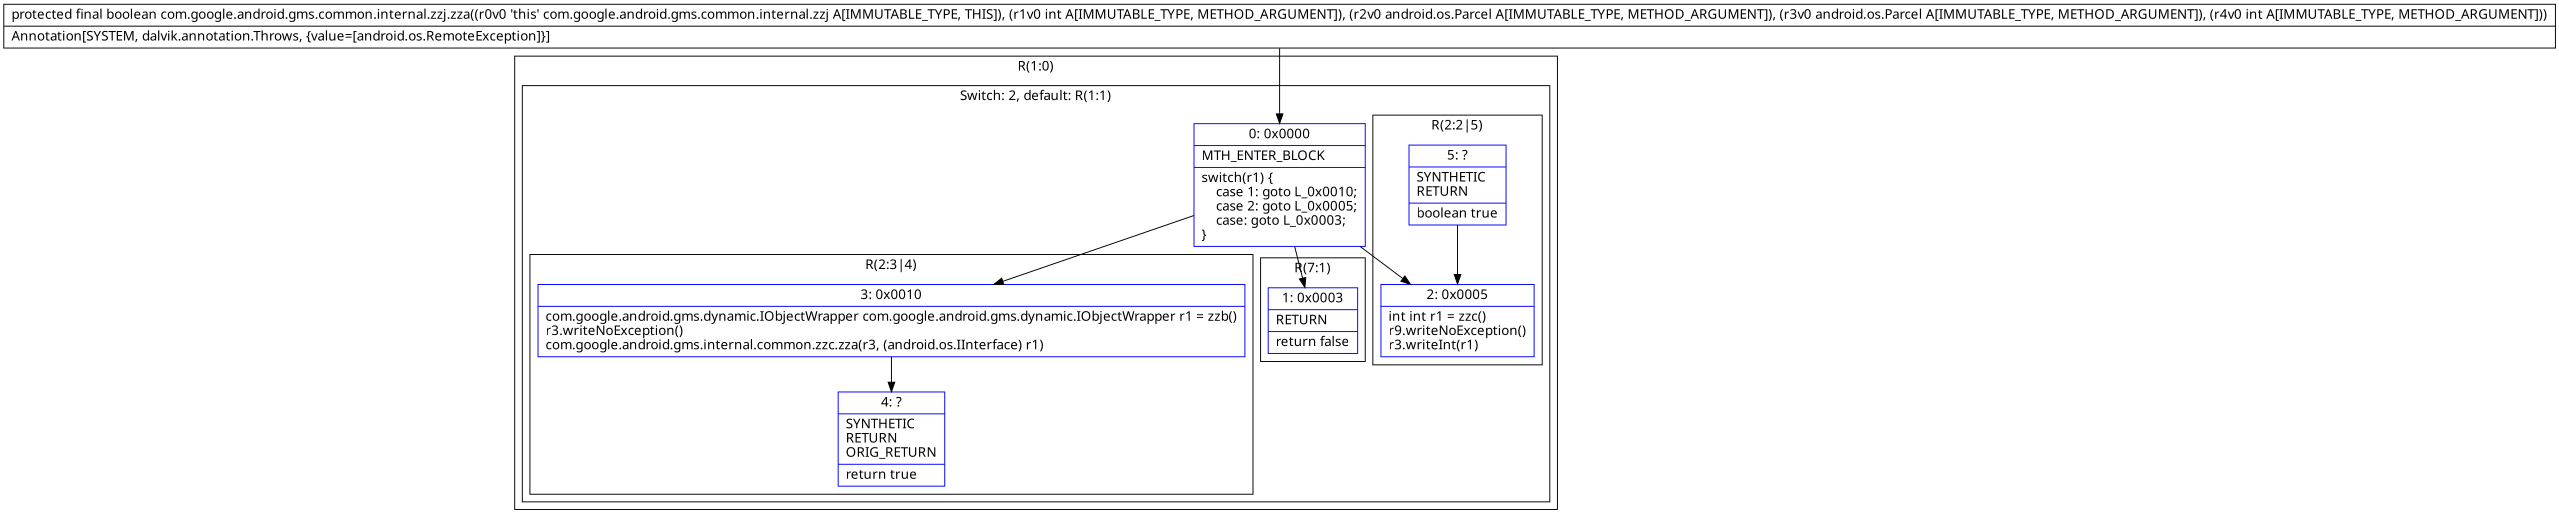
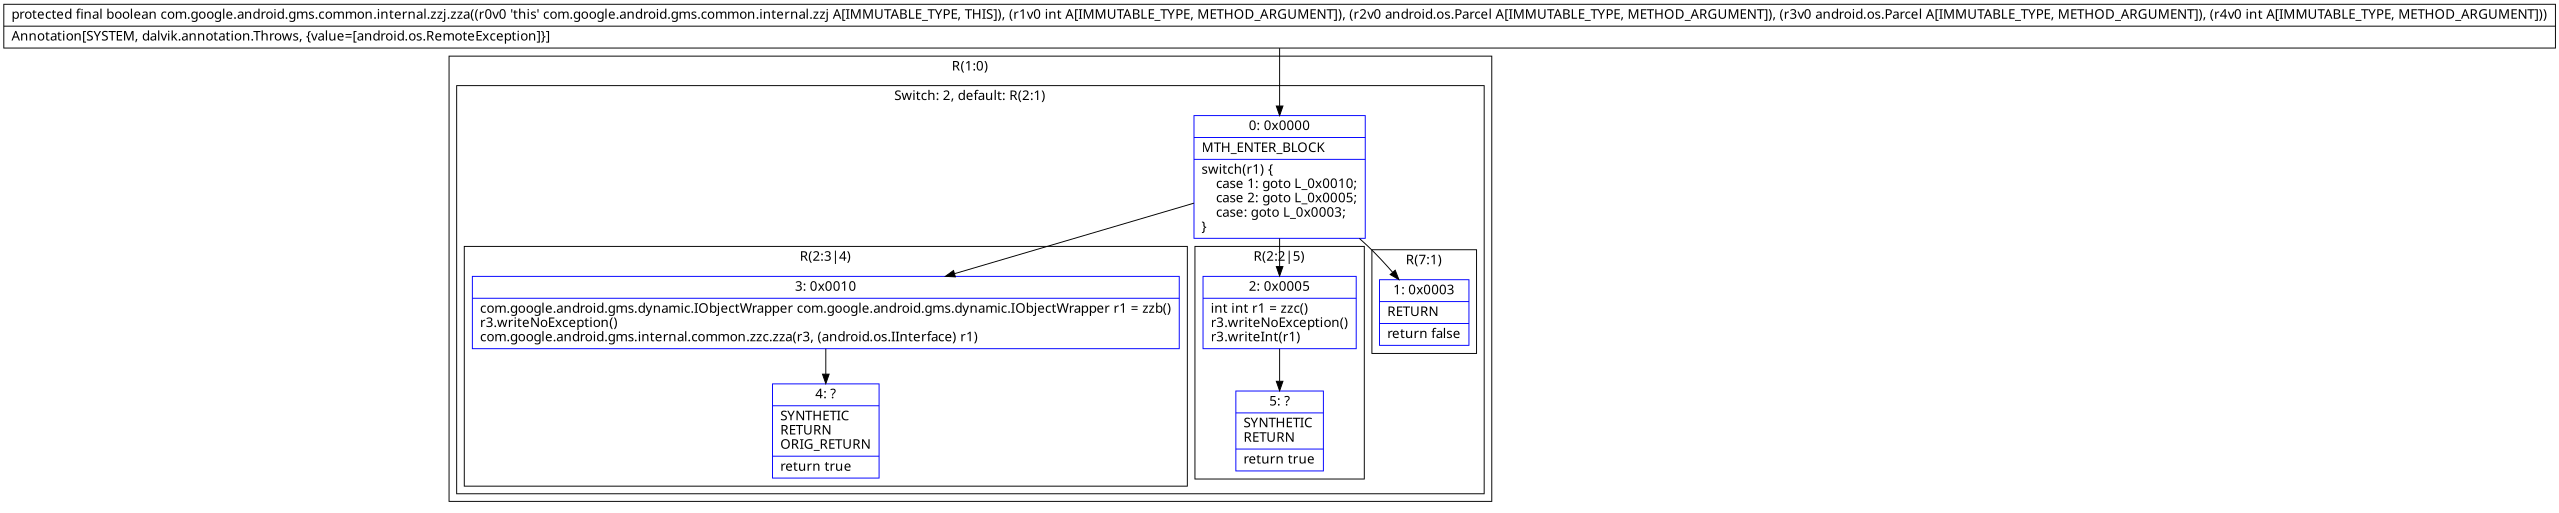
cluster "Switch: 2, default: R(1:1)": label "Switch: 2, default: R(1:1)" -> "Switch: 2, default: R(2:1)"
node "5: ?": text "boolean true" -> "return true"
edge "5: ?" -> "2: 0x0005": reversed
node "2: 0x0005": text "r9.writeNoException()" -> "r3.writeNoException()"
